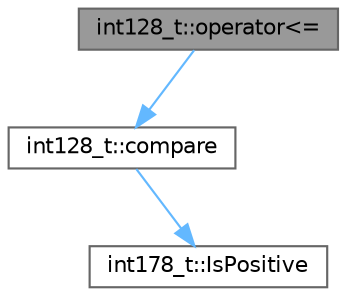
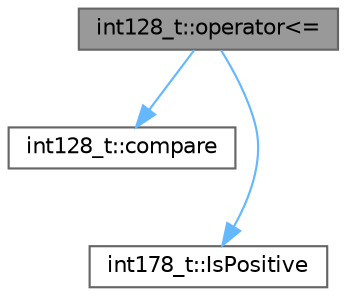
edge "int128_t::compare" -> "int178_t::IsPositive": now "int128_t::operator<=" -> "int178_t::IsPositive"
